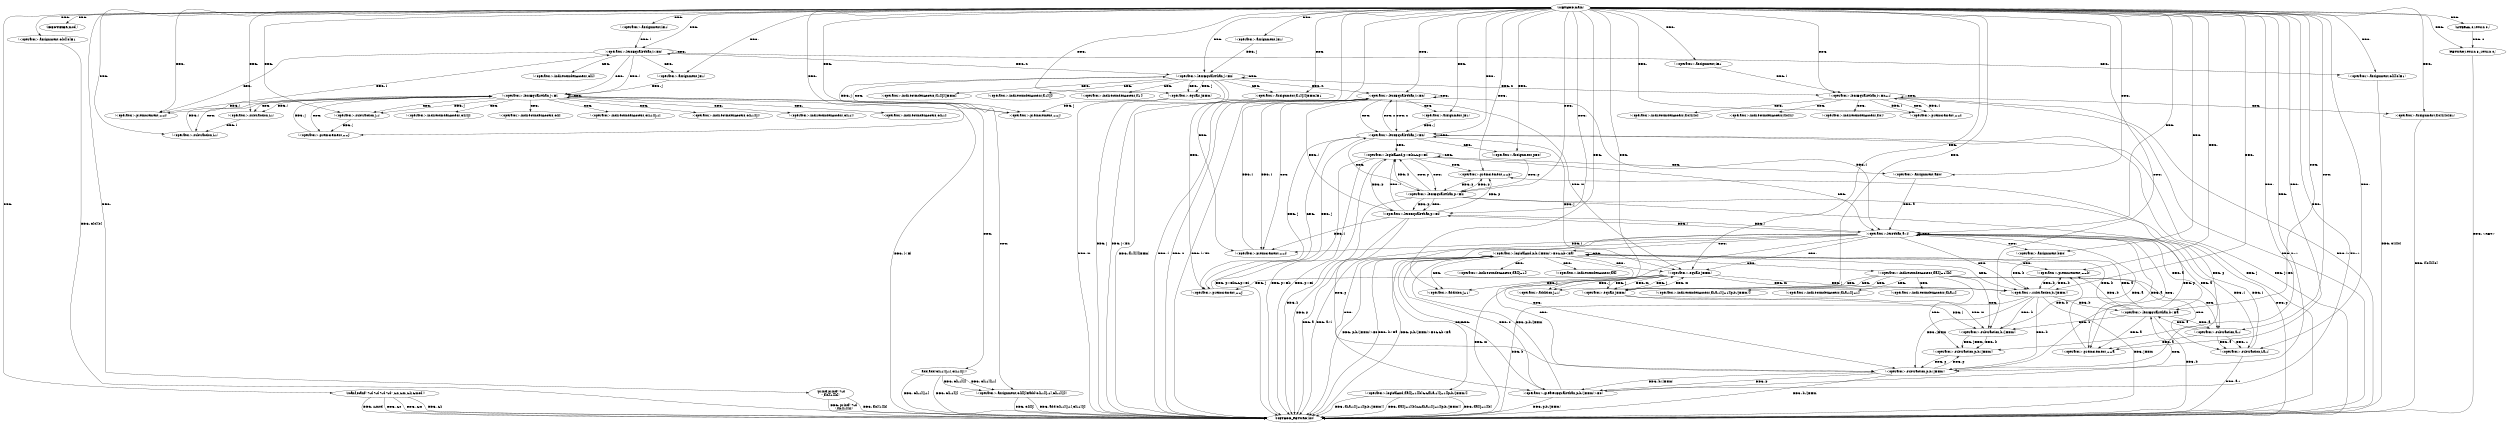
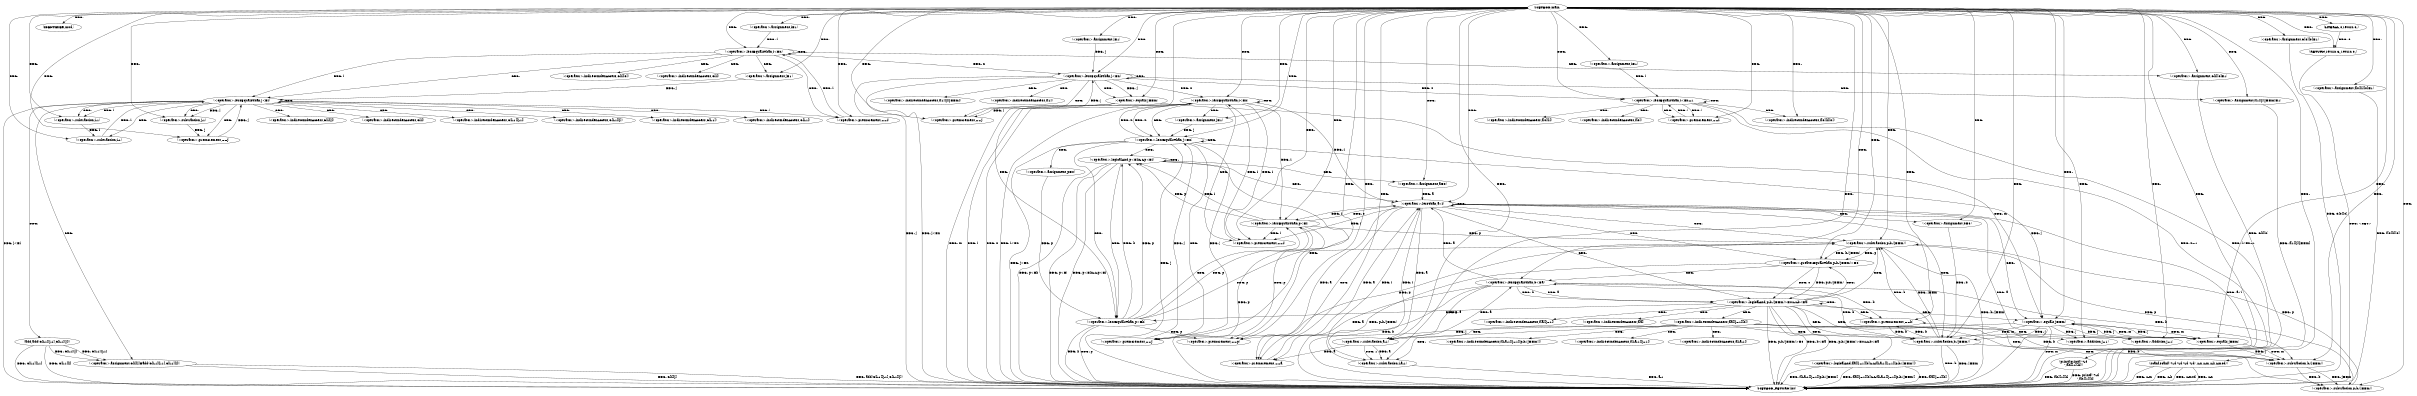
edge "(METHOD,main)" -> "(<operator>.assignment,p=0)": now "(METHOD,main)" -> "(<operator>.indirectIndexAccess,f[0][i][0])"
node "(<operator>.indirectIndexAccess,C[i][0])": added
node "(<operator>.indirectIndexAccess,f[1][j])": removed
edge "(<operator>.lessEqualsThan,i<=n+1)" -> "(<operator>.assignment,f[0][i][0]=1)": removed, label "CDG:"
edge "(<operator>.preIncrement,++p)" -> "(<operator>.lessEqualsThan,p<=k)": now "(<operator>.logicalAnd,p-b-(j==m)>=0&&b<=a)" -> "(<operator>.lessEqualsThan,p<=k)"
edge "(<operator>.lessEqualsThan,p<=i)" -> "(<operator>.lessThan,a<i)": label "DDG: i" -> "DDG: 0"
